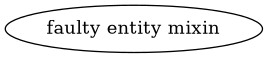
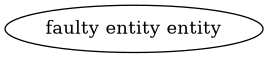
node "faulty entity mixin": label "faulty entity mixin" -> "faulty entity entity"
